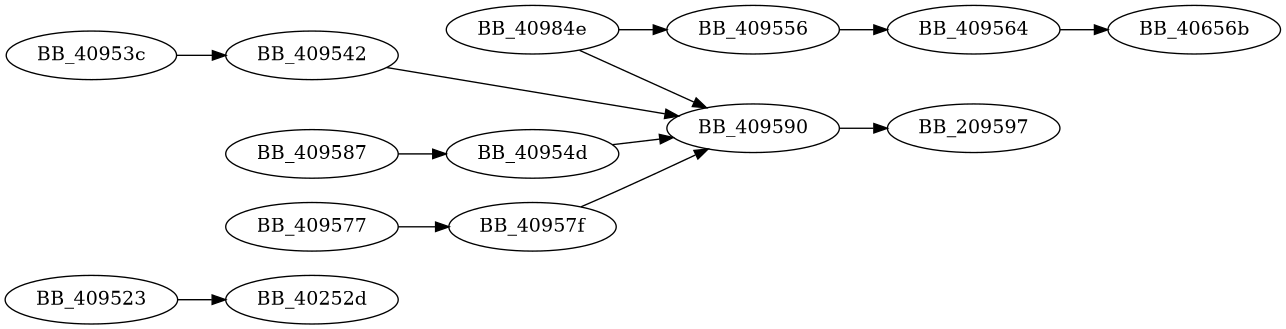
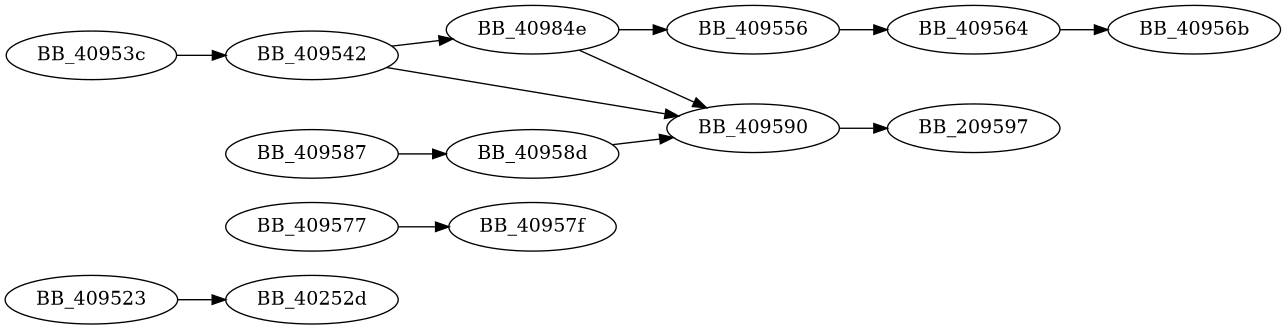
node "BB_40656b": label "BB_40656b" -> "BB_40956b"
edge "BB_409542" -> "BB_40984e": added
node "BB_40954d": label "BB_40954d" -> "BB_40958d"
edge "BB_40957f" -> "BB_409590": removed
